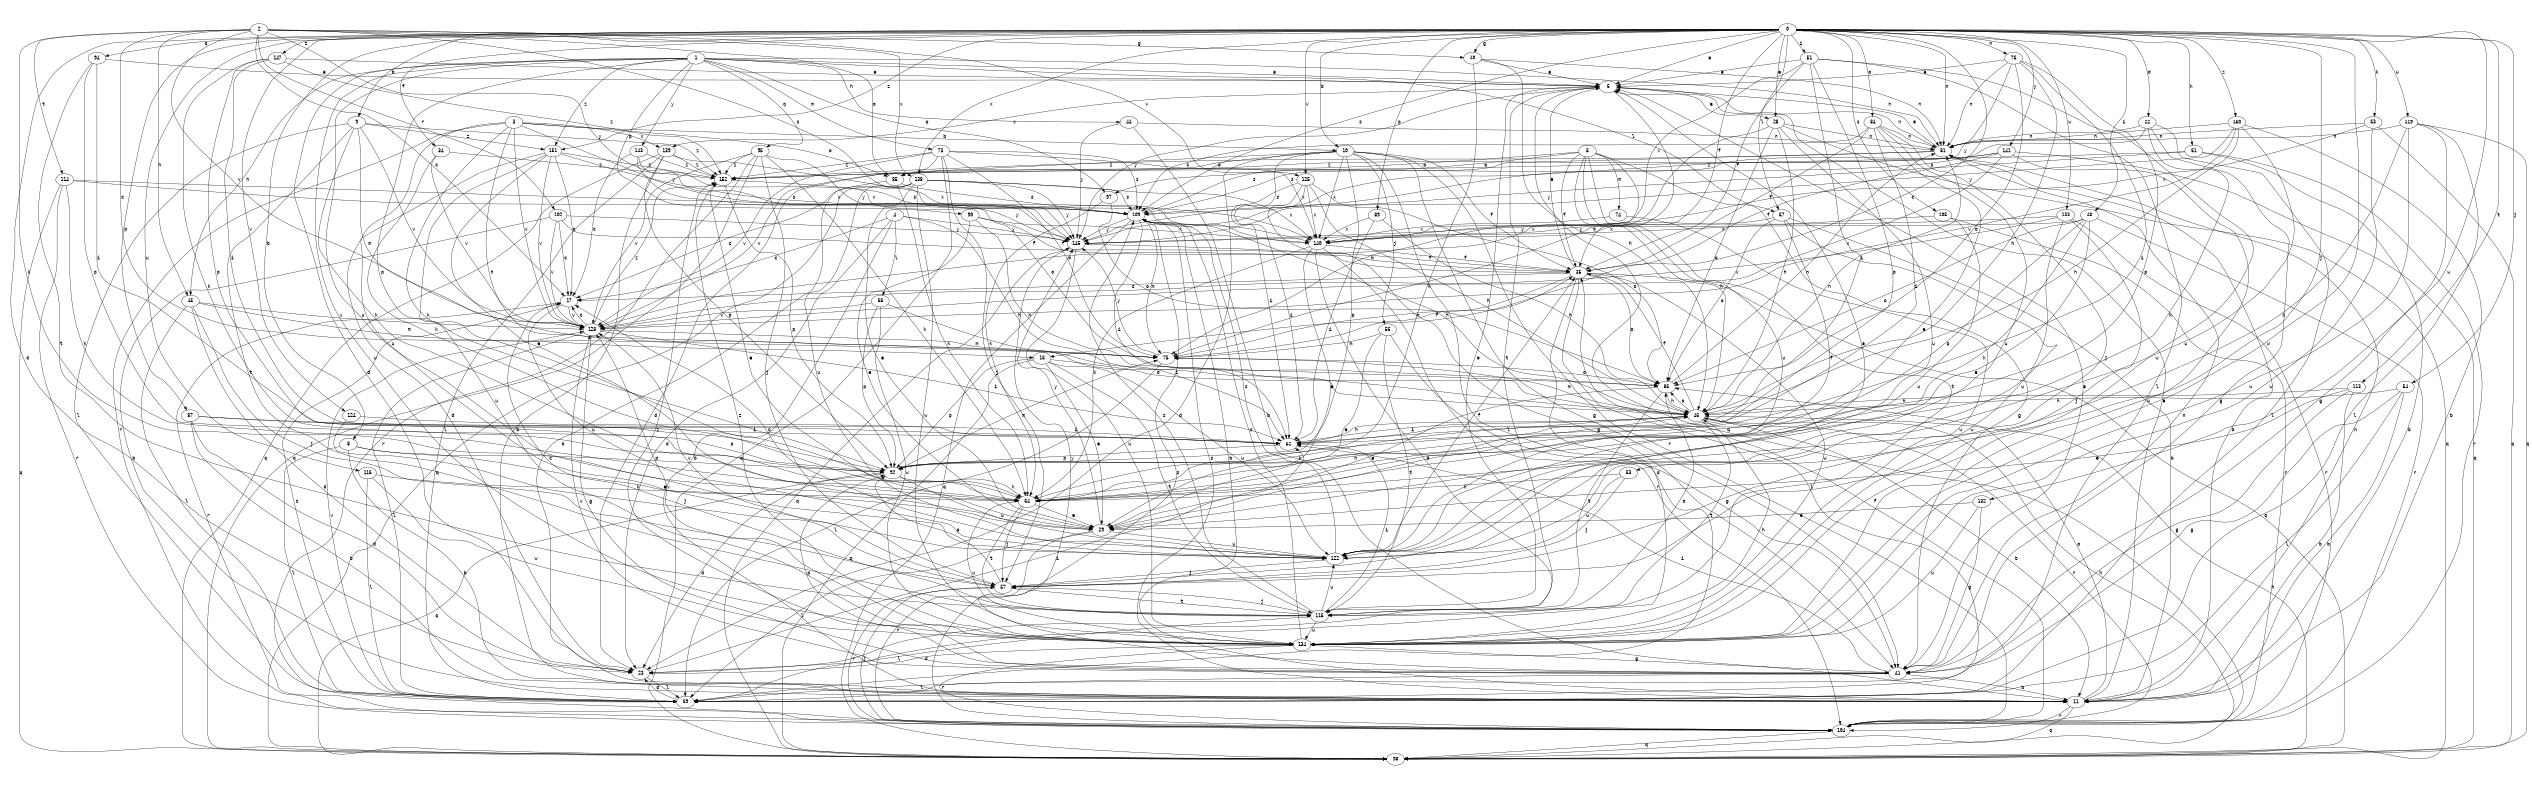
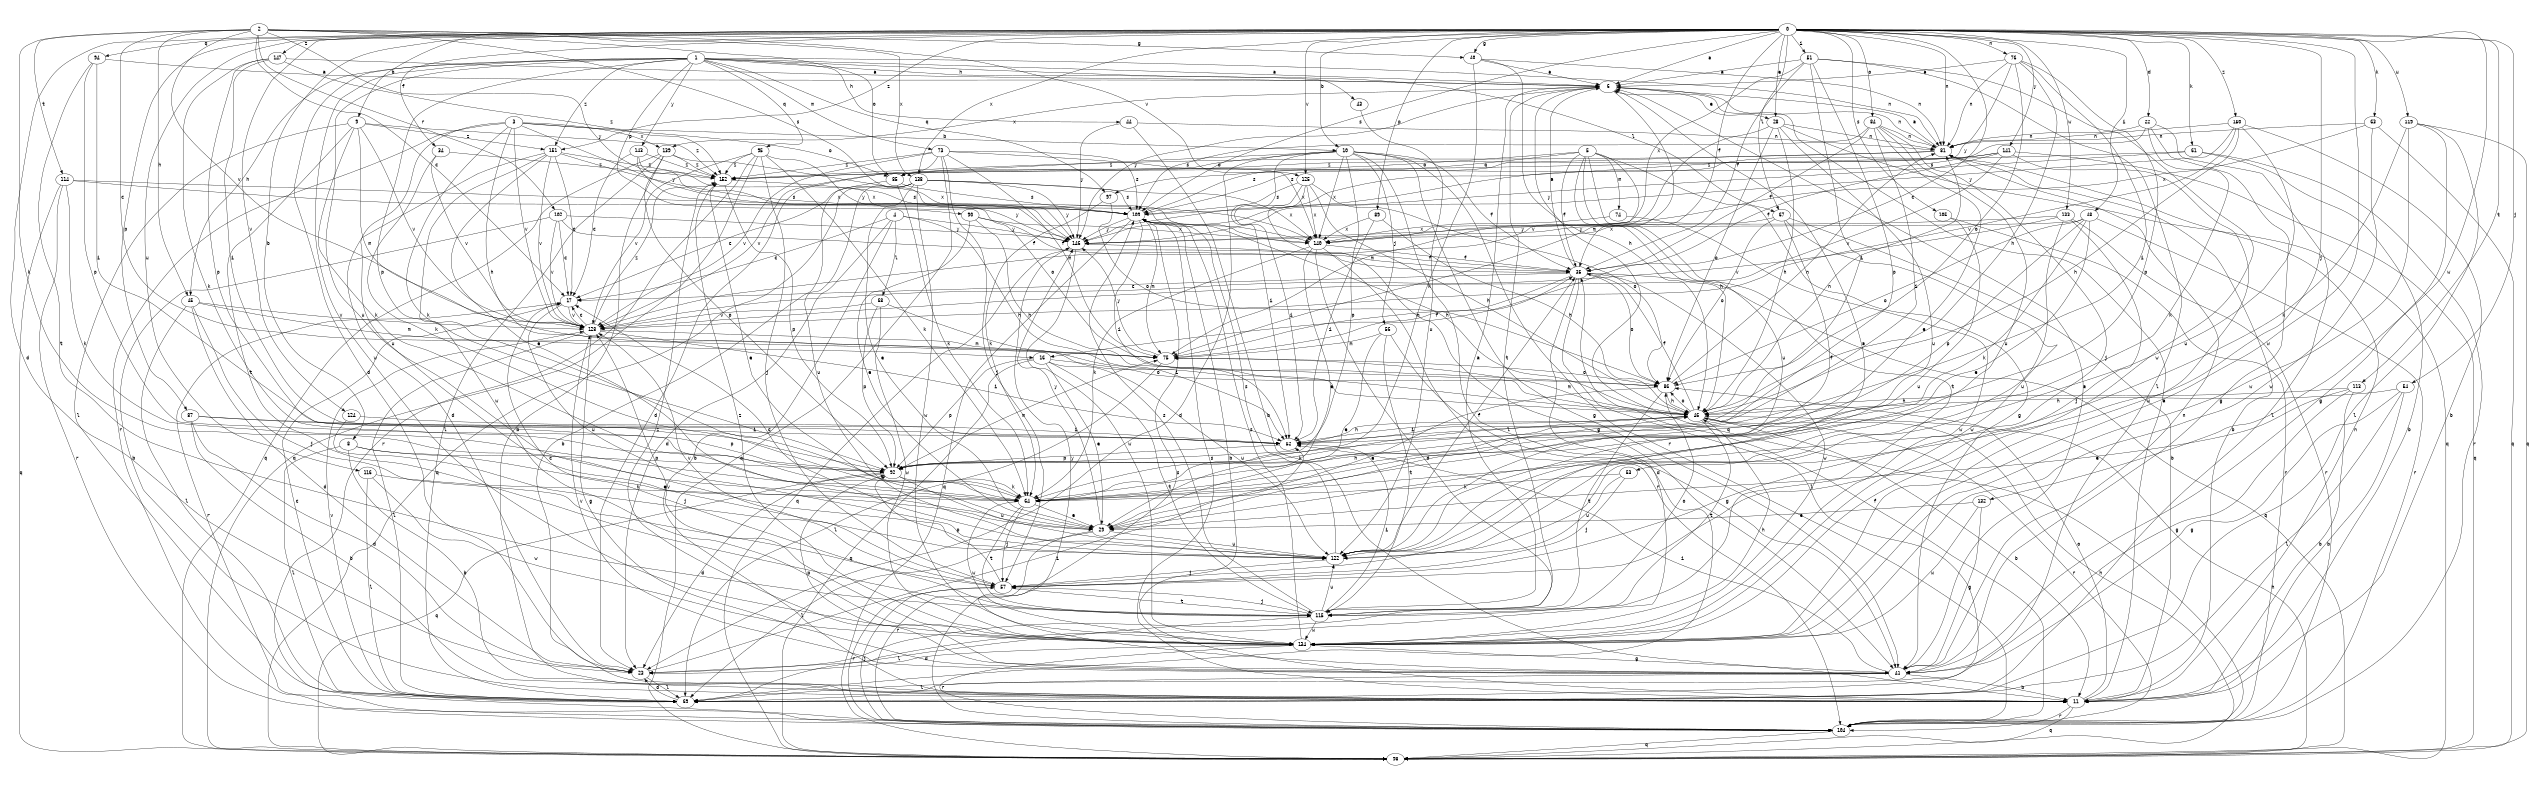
node "43": added
edge "119" -> "81": removed, label "n"
edge "105" -> "140": removed, label "x"
